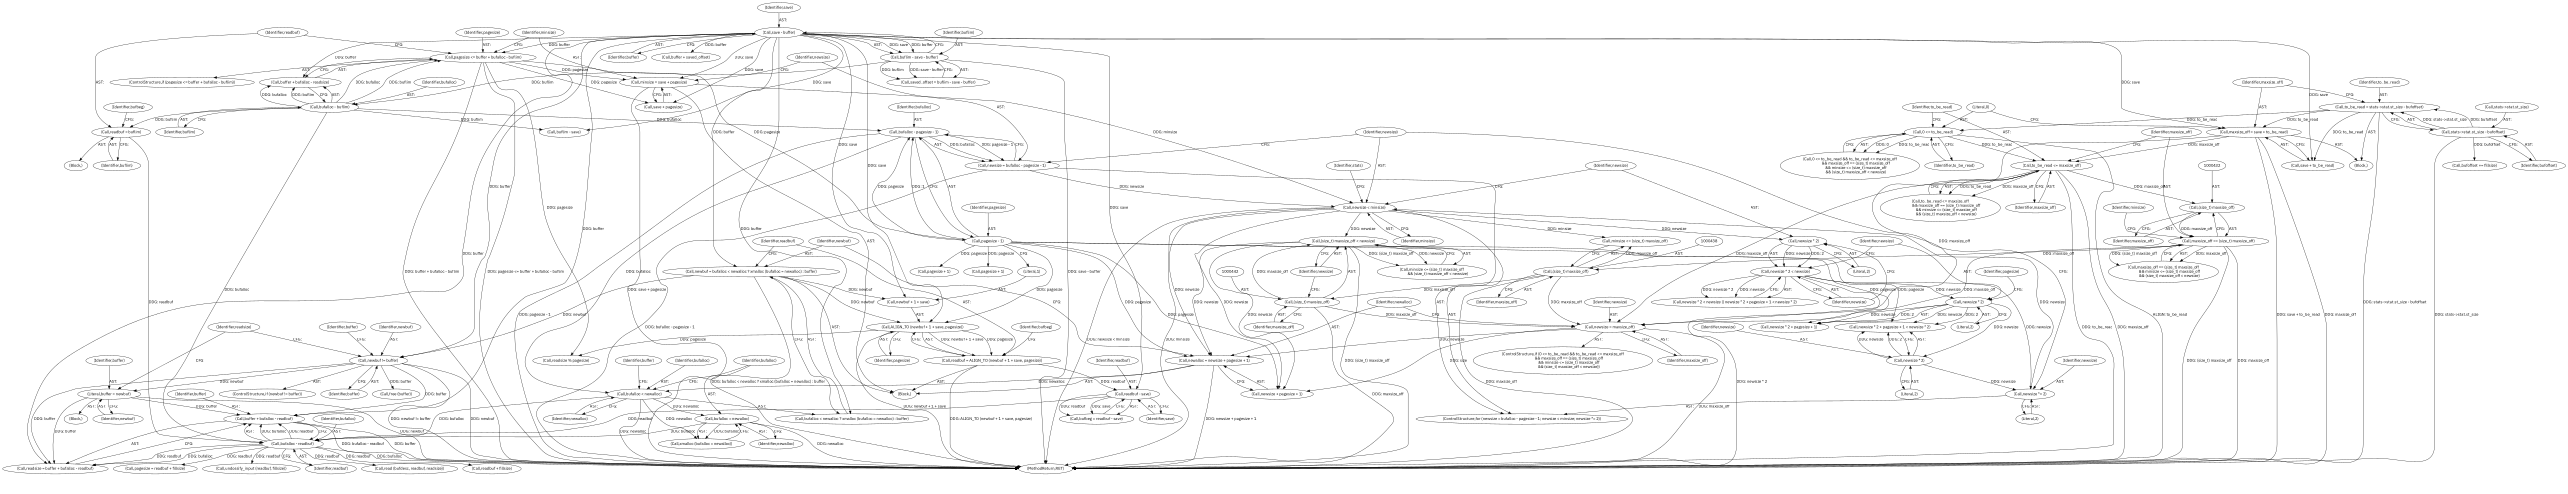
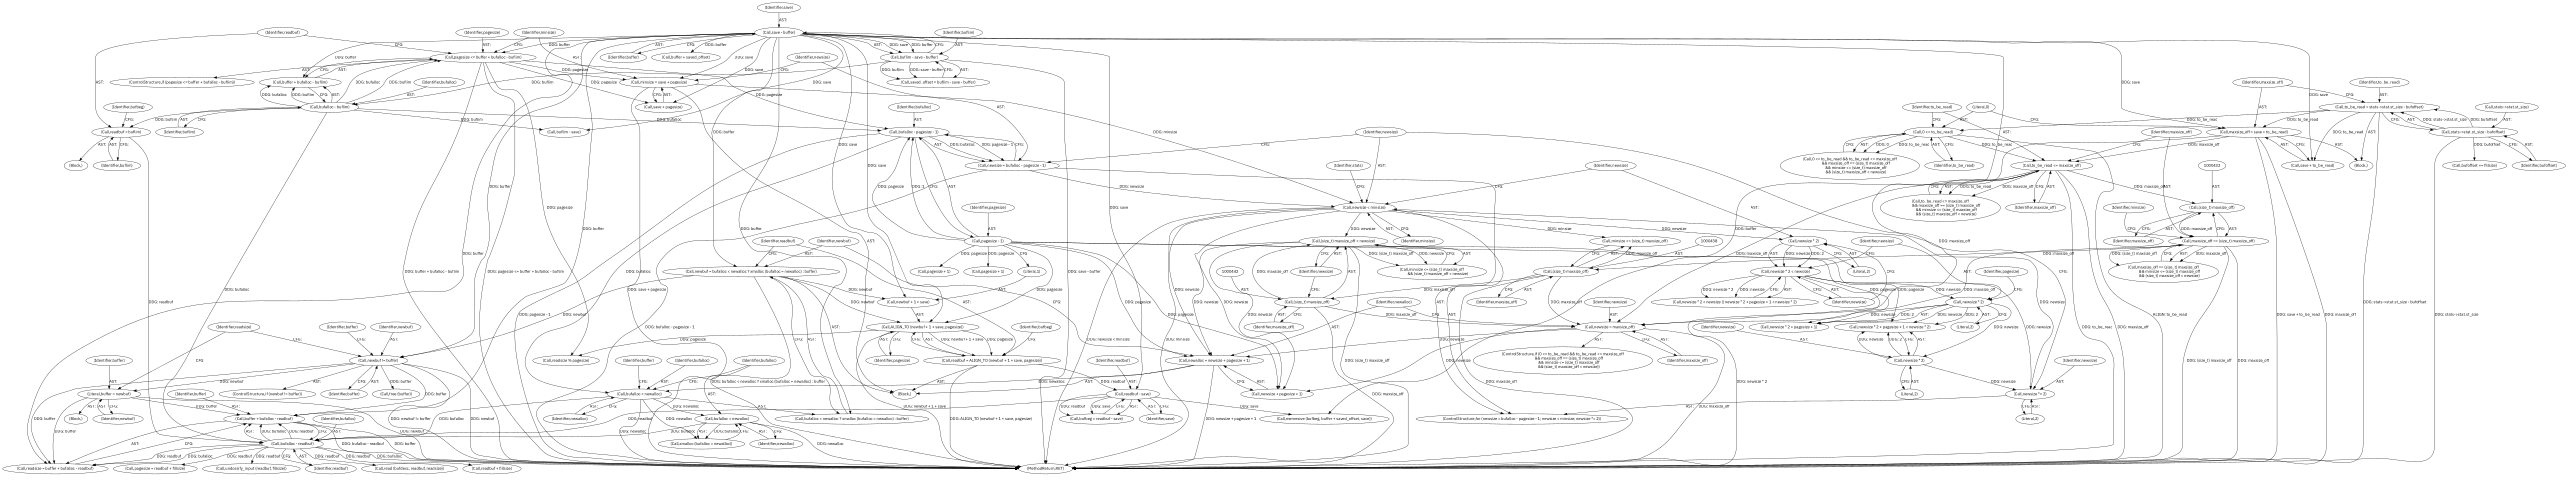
node "(Call,buffer + bufalloc - readsize)": label "(Call,buffer + bufalloc - readsize)" -> "(Call,buffer + bufalloc - buflim)"
edge "(Call,pagesize <= buffer + bufalloc - buflim)" -> "(Call,pagesize - 1)": now "(Call,pagesize <= buffer + bufalloc - buflim)" -> "(Call,bufalloc - pagesize - 1)"
edge "(Call,newsize = maxsize_off)" -> "(Call,newsize + pagesize + 1)": label "DDG: size" -> "DDG: newsize"
node "(Call,memmove (bufbeg, buffer + saved_offset, save))": added
